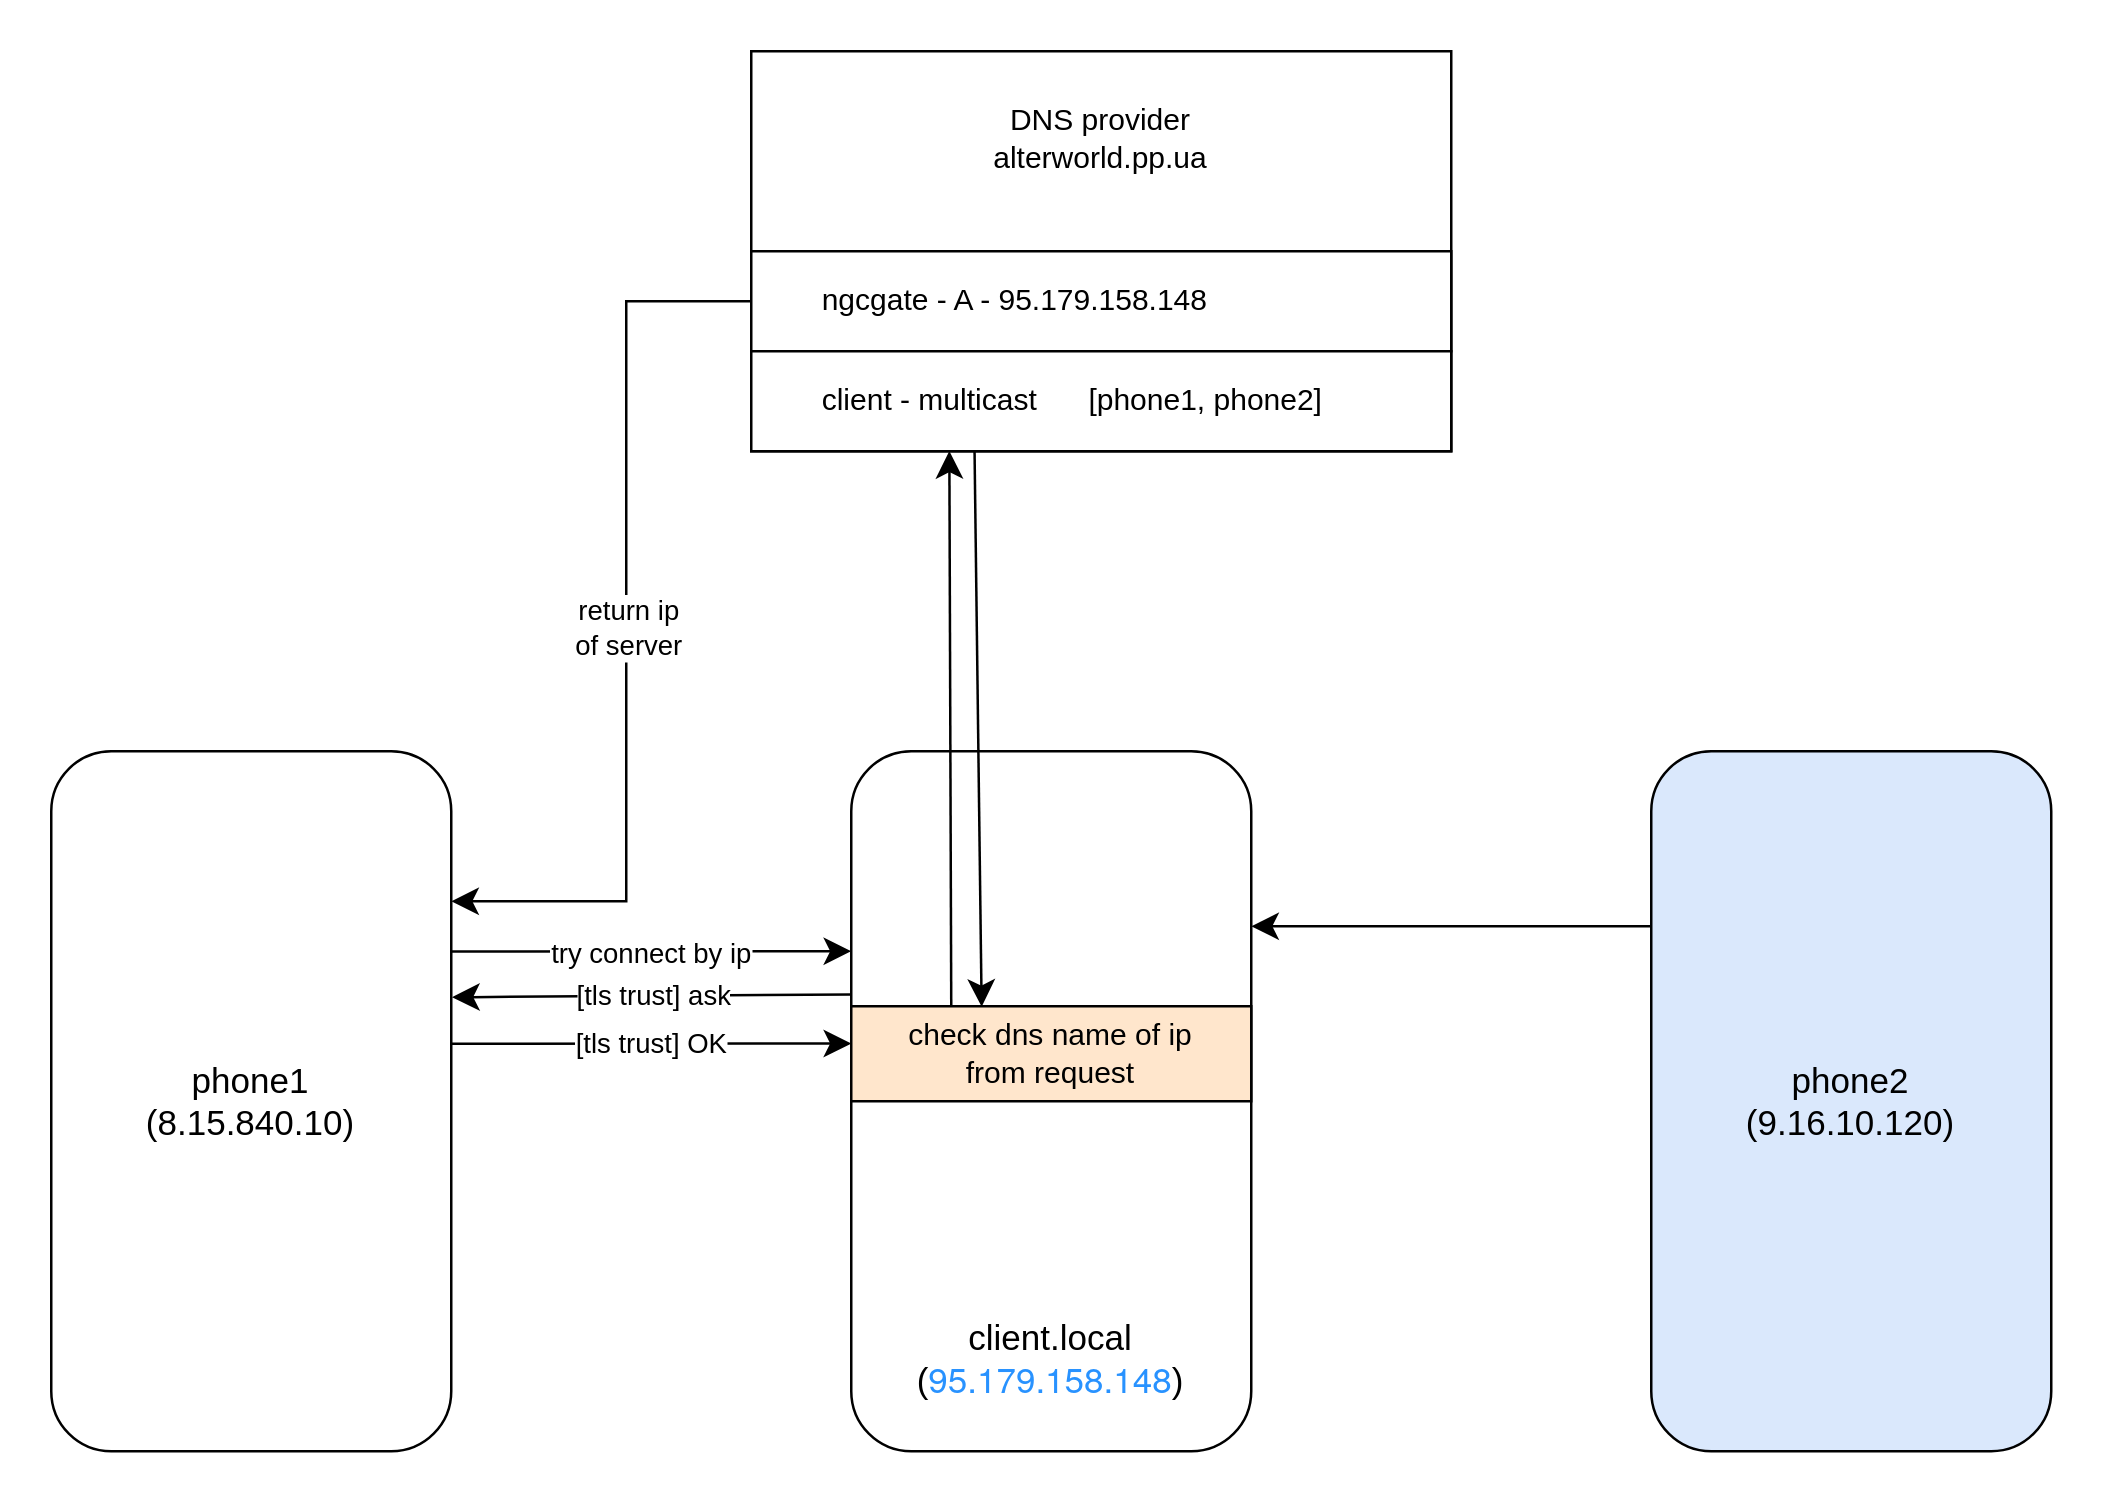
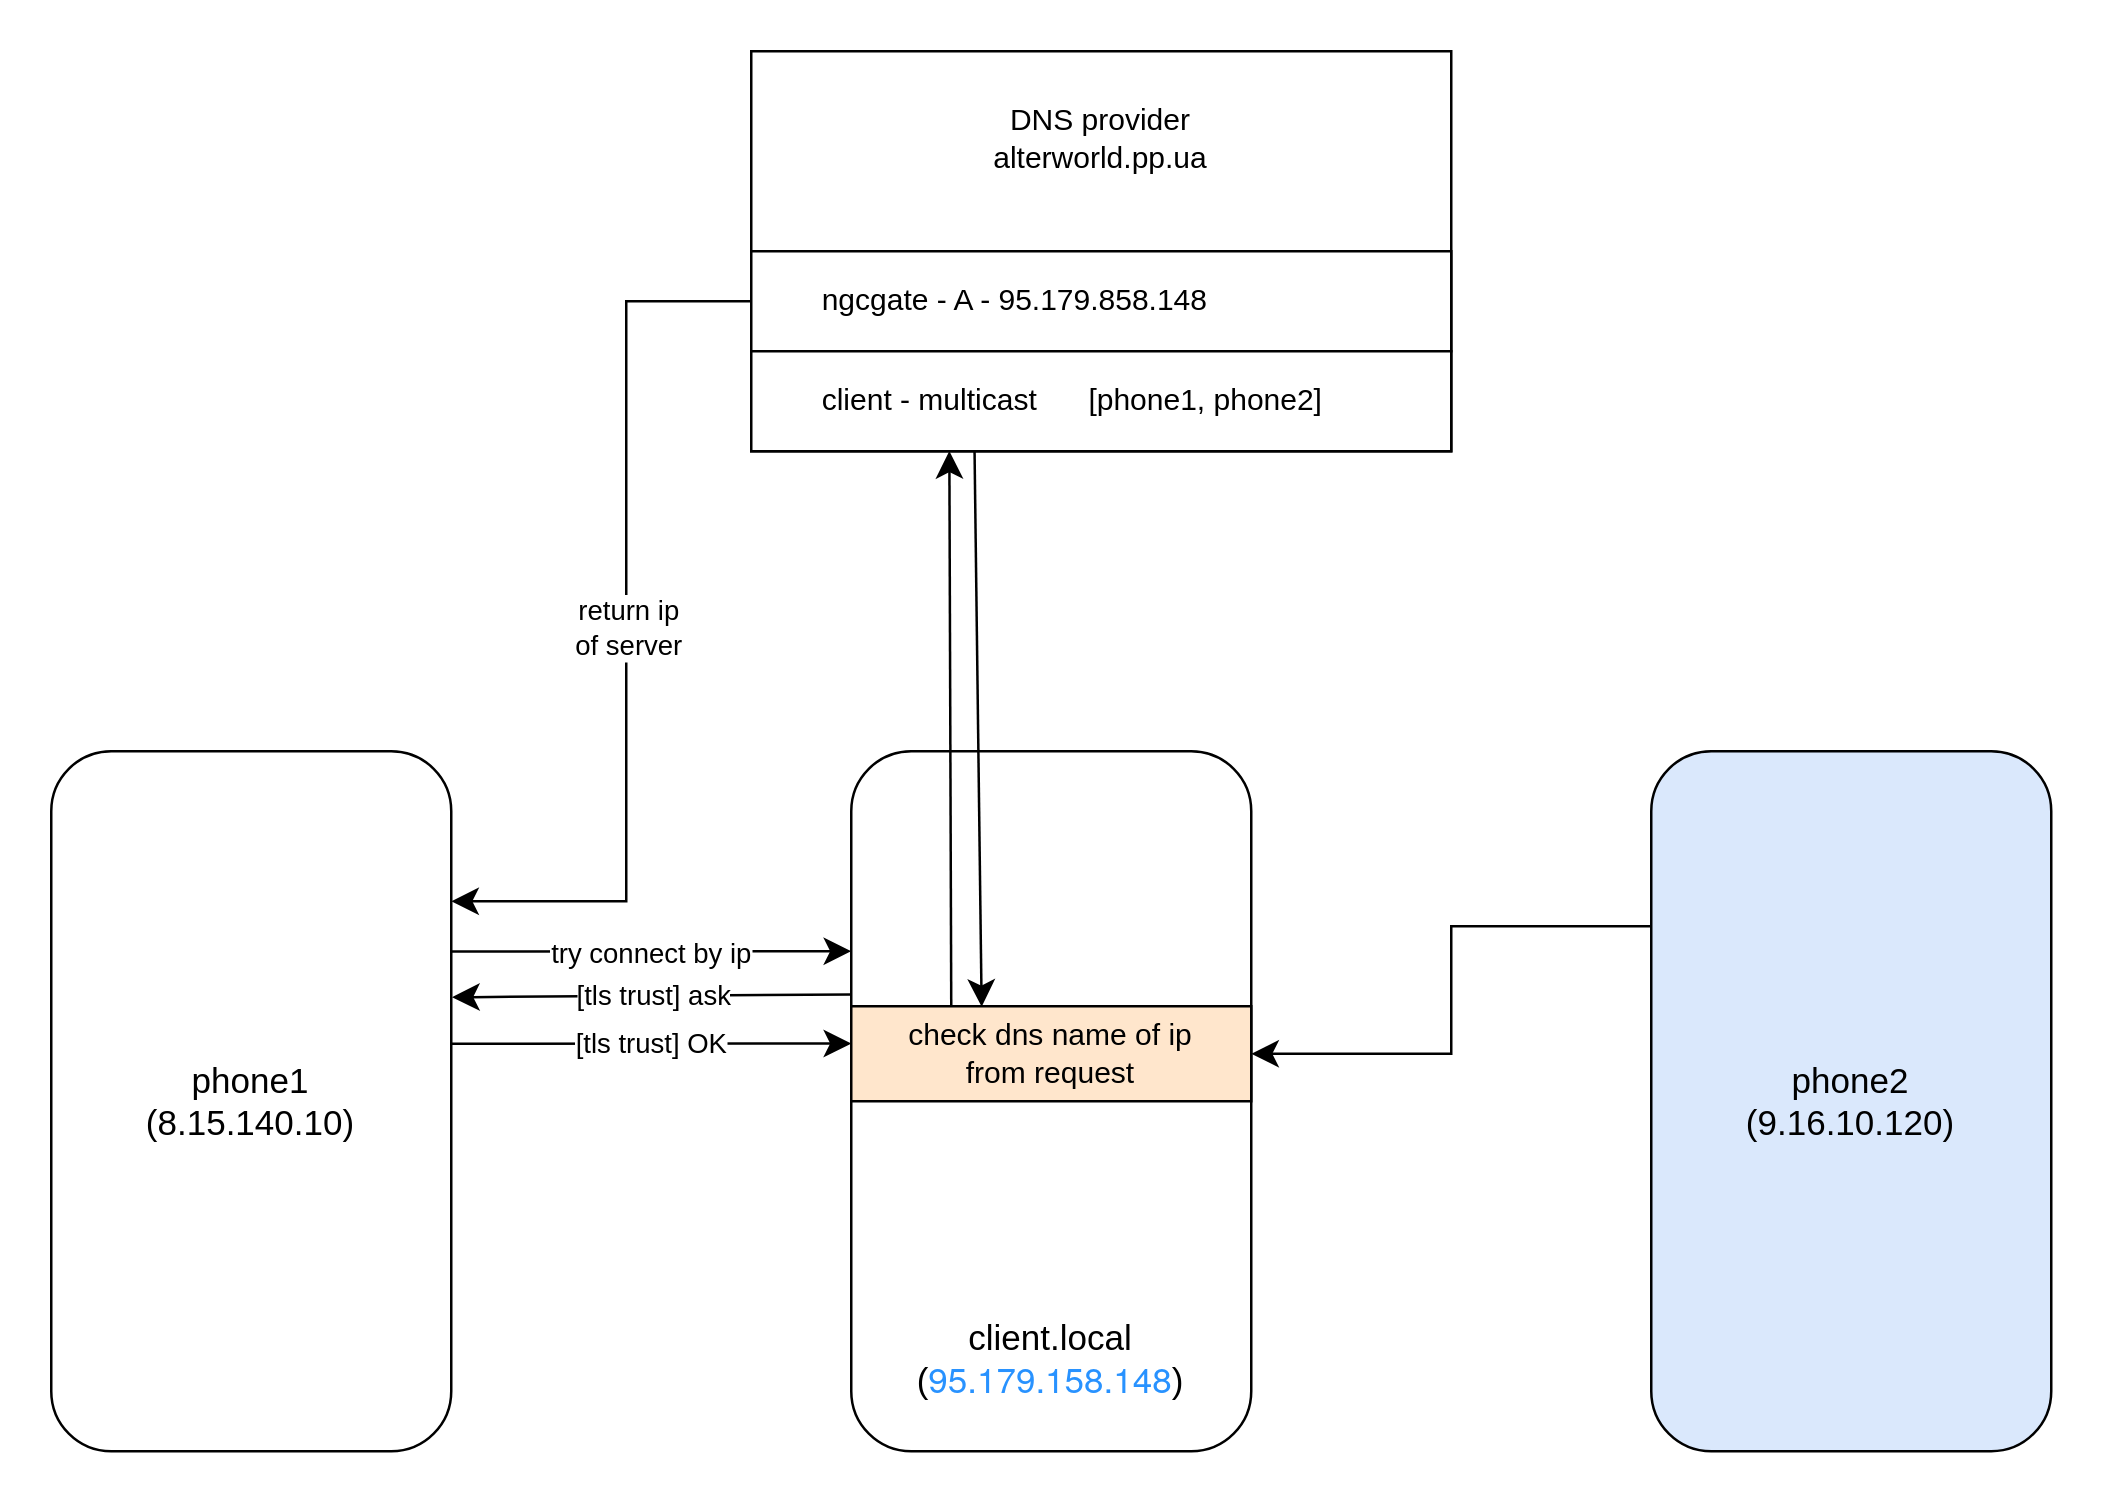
node "ngcgate - A - 95.179.158.148": label "ngcgate - A - 95.179.158.148" -> "ngcgate - A - 95.179.858.148"
edge "phone2 (9.16.10.120)" -> "client.local (95.179.158.148)": now "phone2 (9.16.10.120)" -> "check dns name of ip from request"
node "phone1 (8.15.840.10)": label "phone1 (8.15.840.10)" -> "phone1 (8.15.140.10)"
